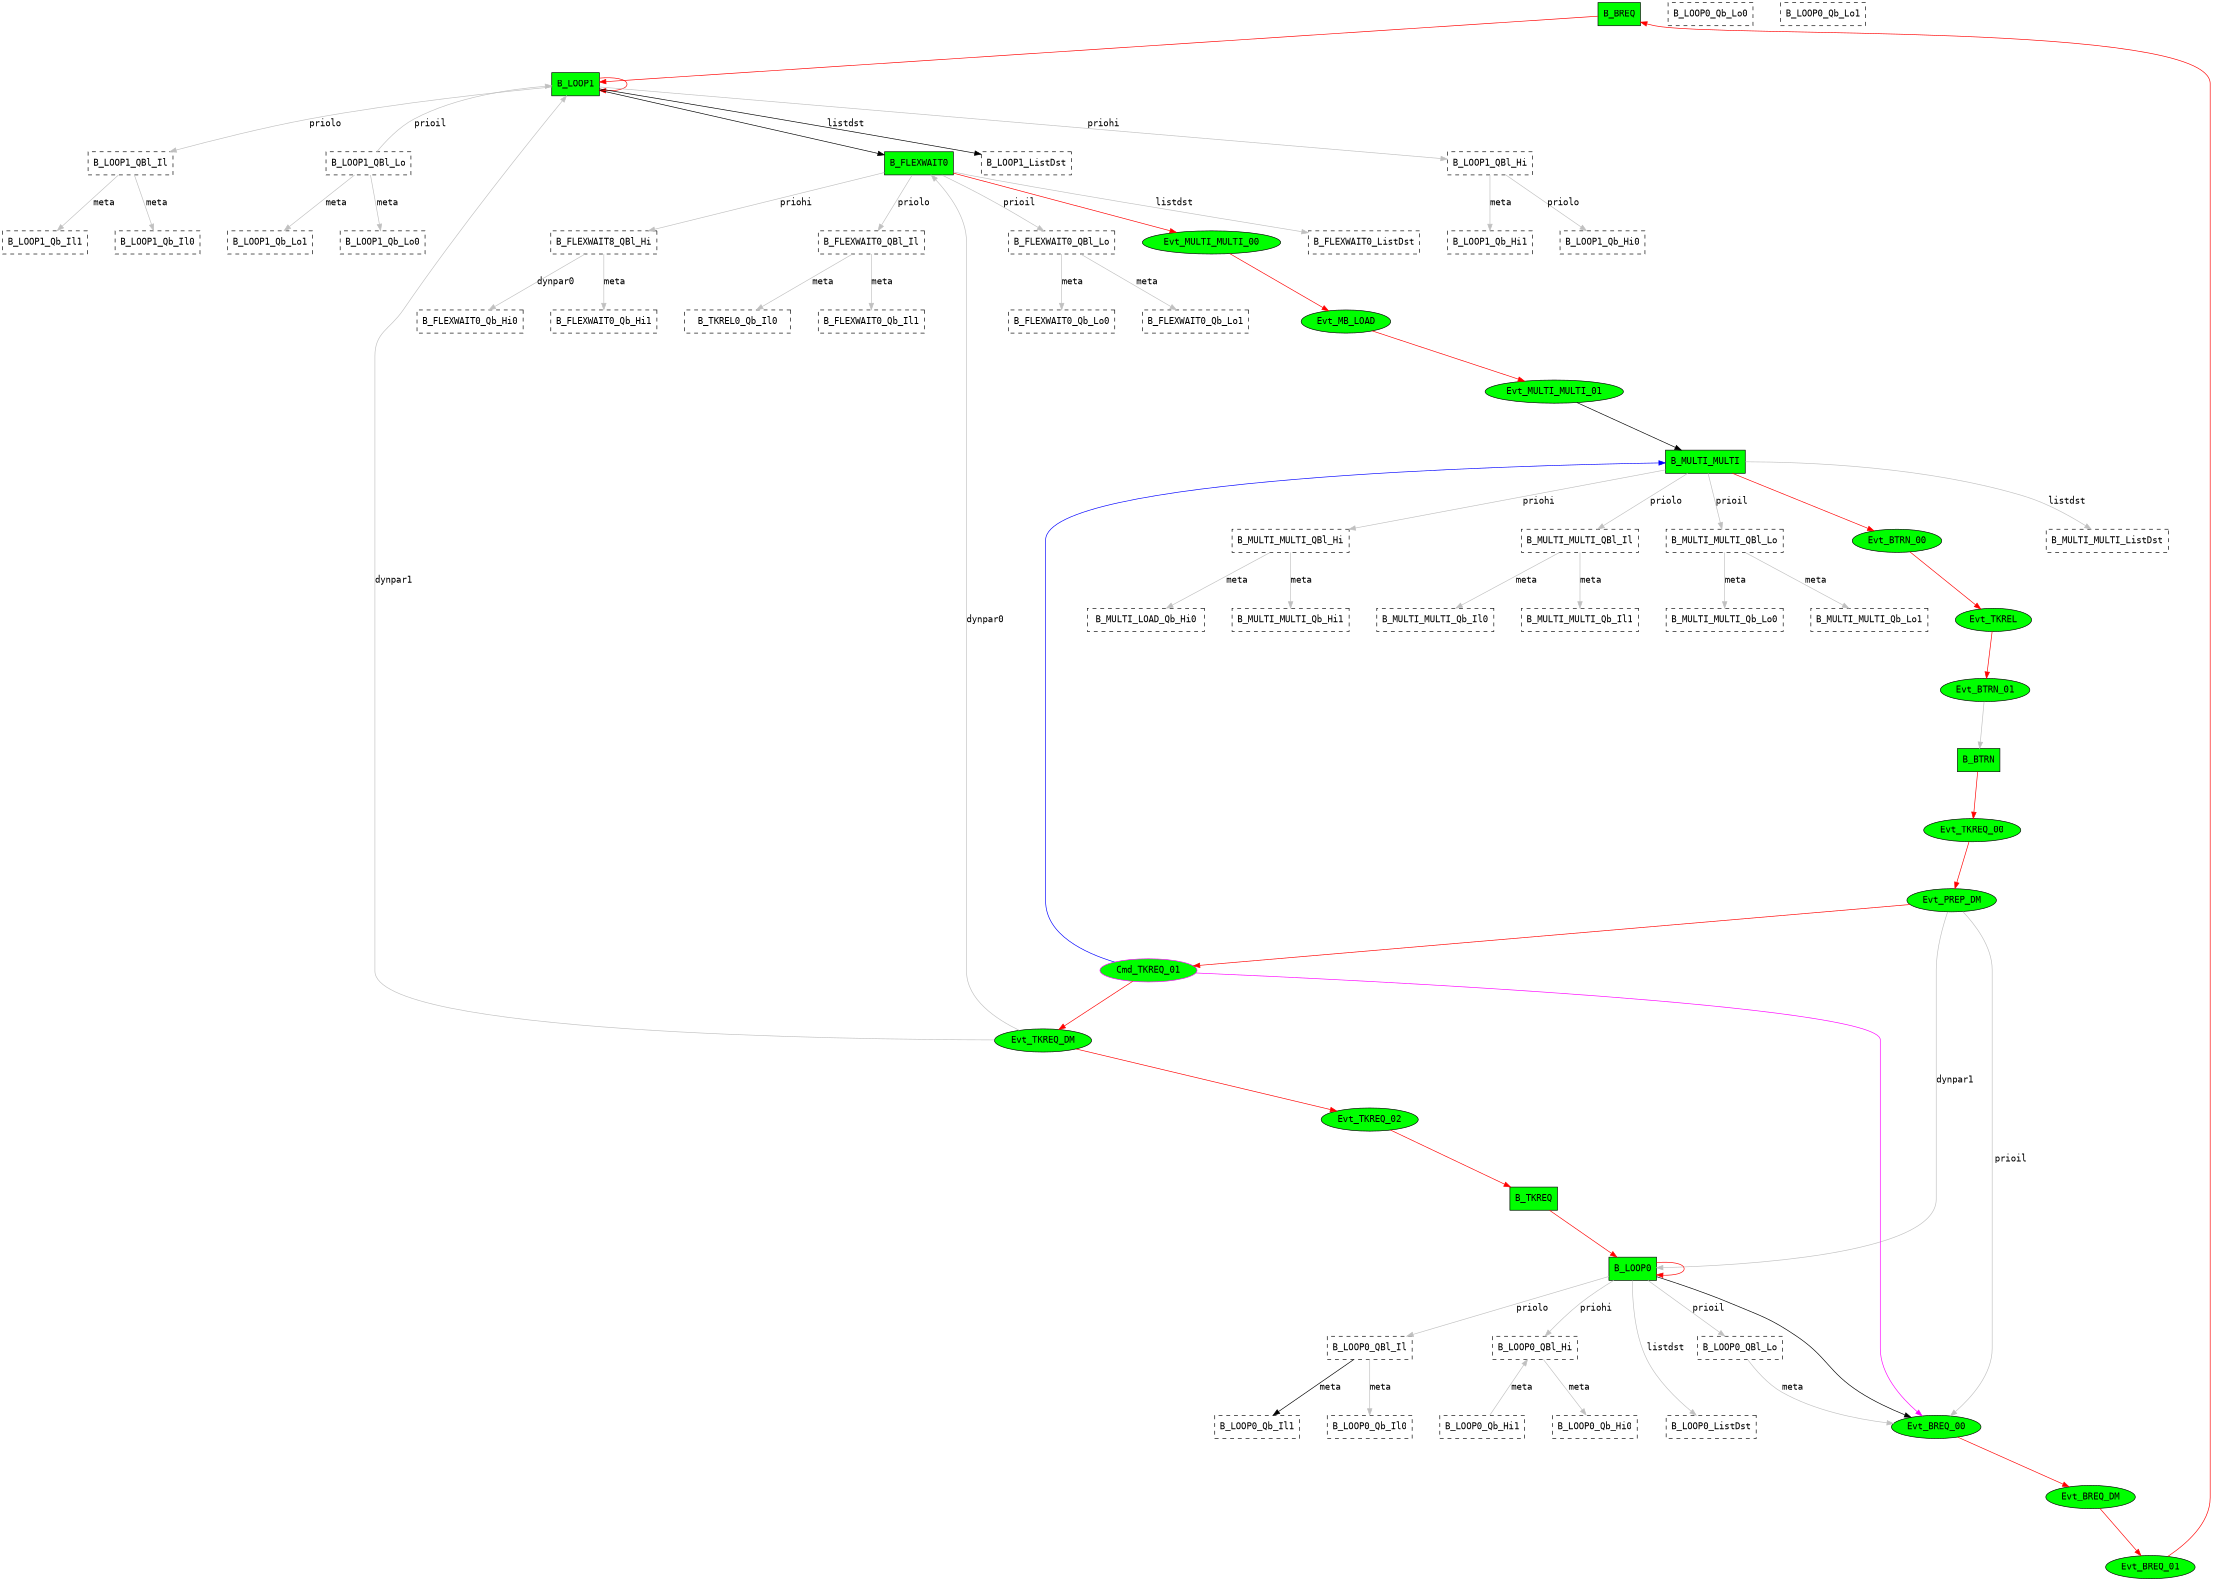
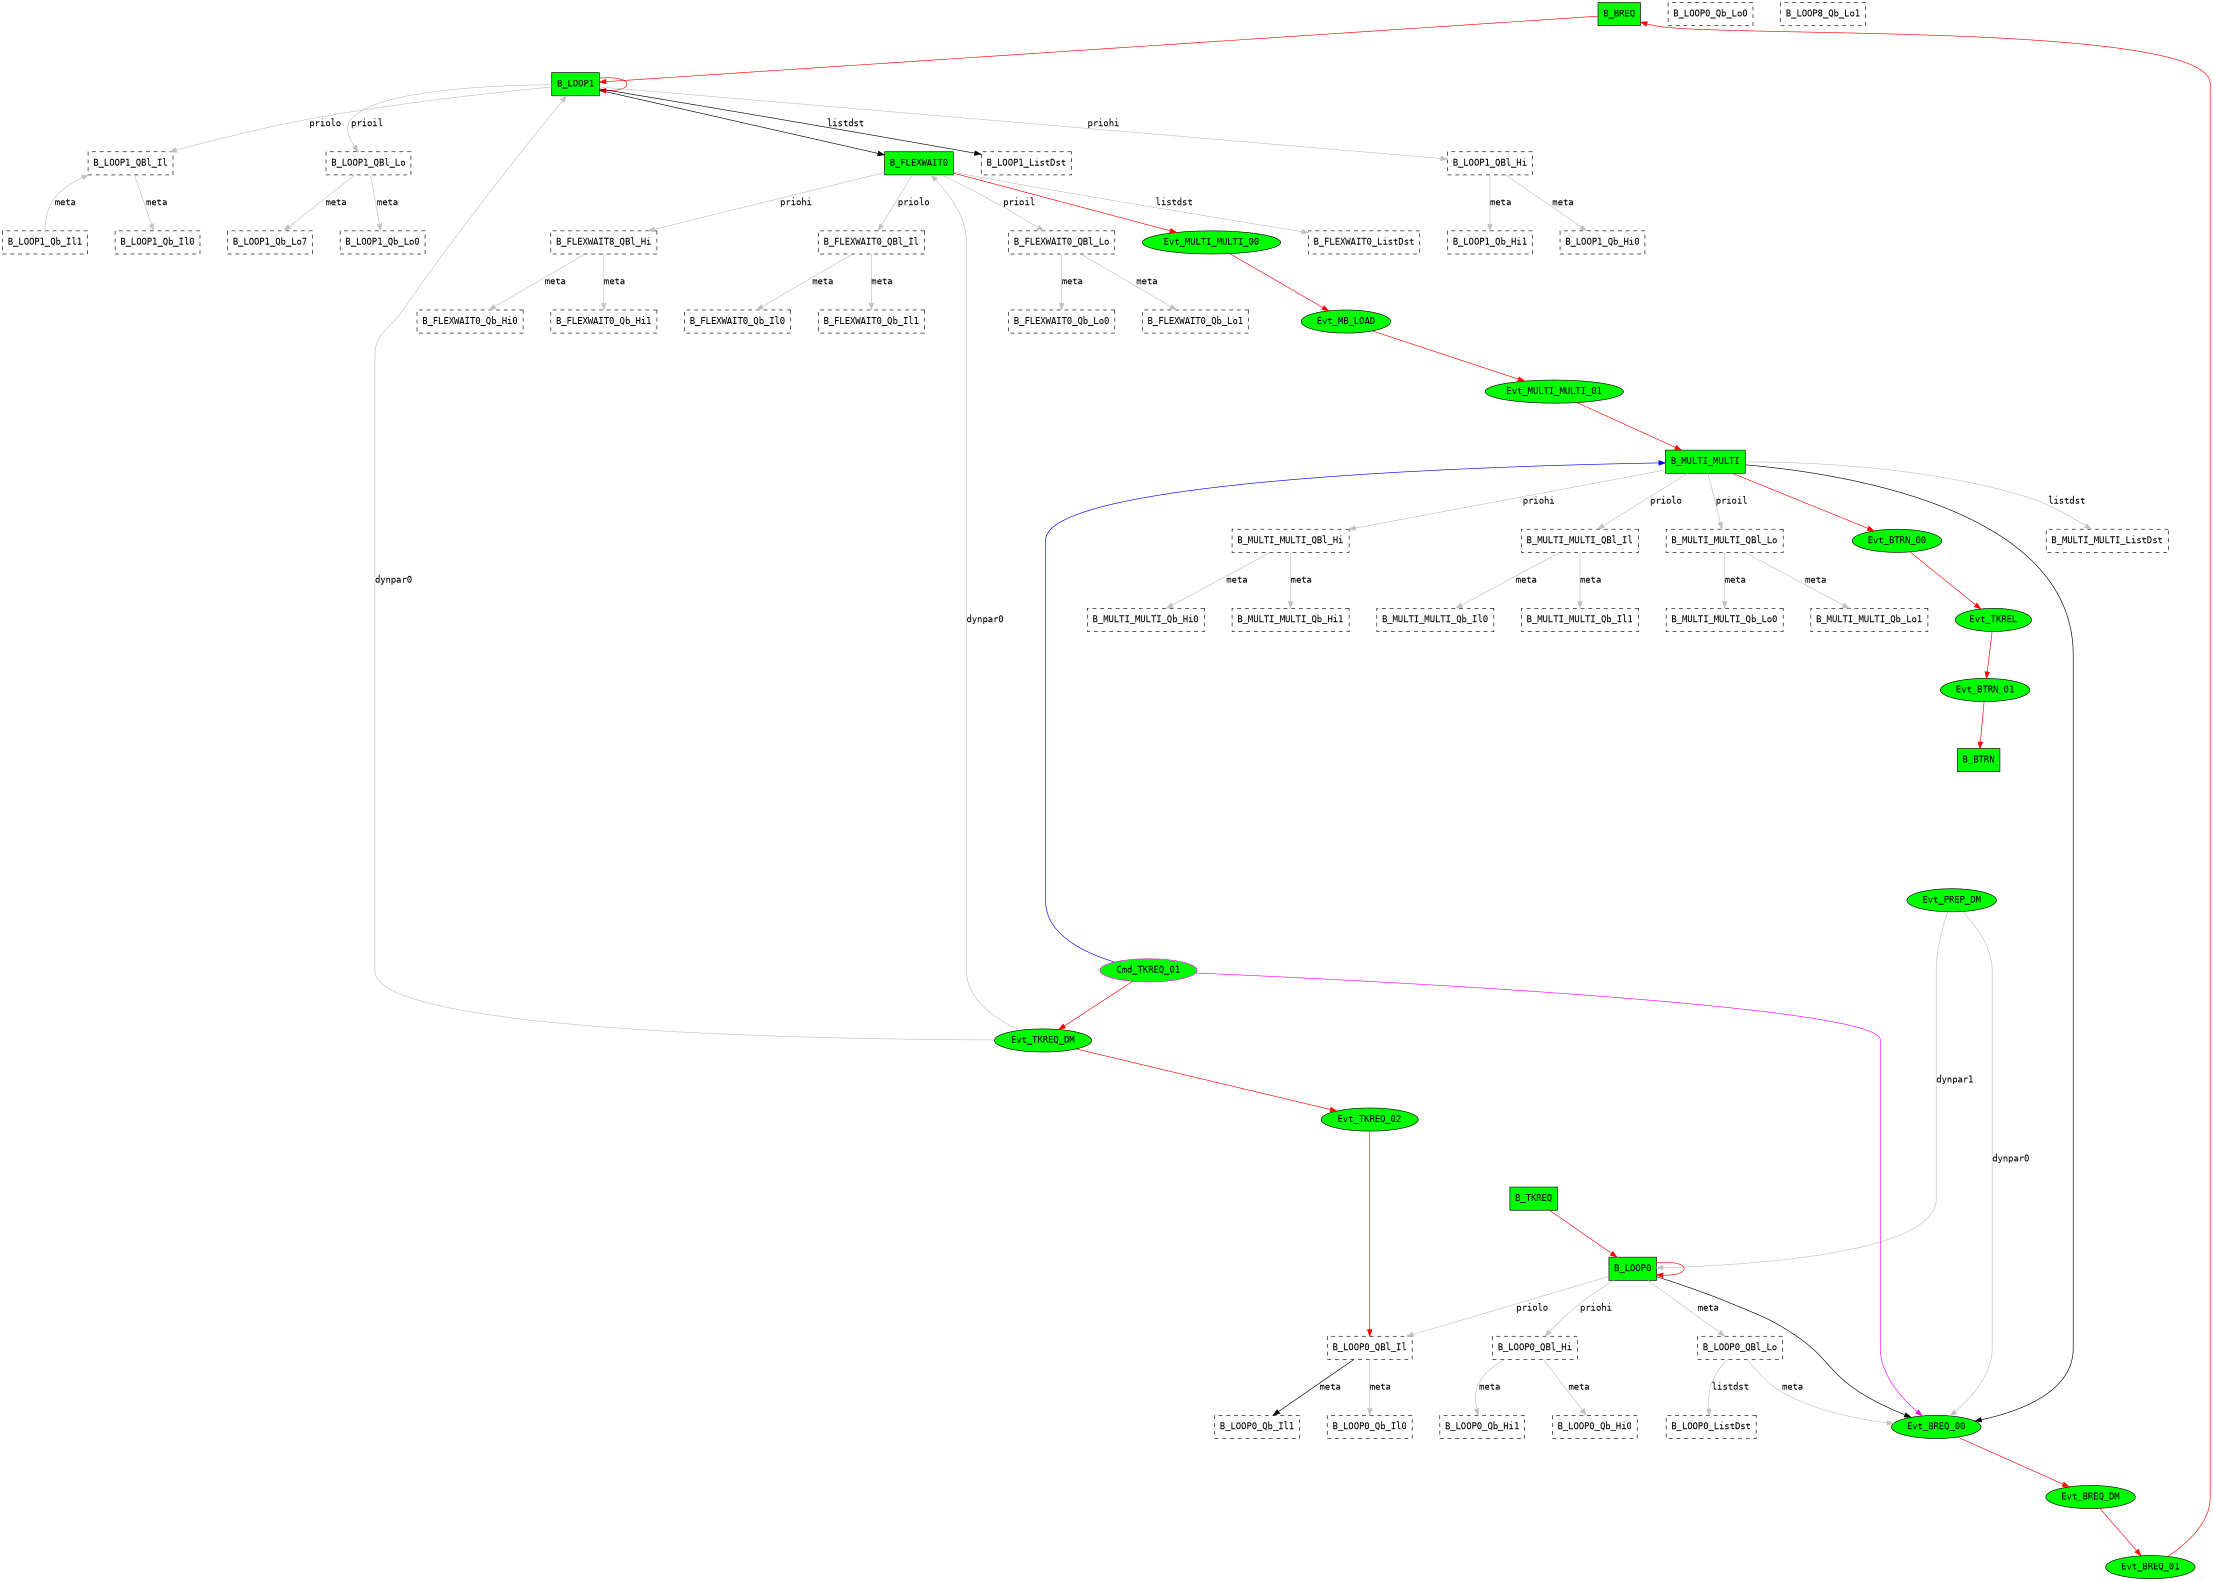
node "B_LOOP0_Qb_Lo1": label "B_LOOP0_Qb_Lo1" -> "B_LOOP8_Qb_Lo1"
edge "B_LOOP1_QBl_Lo" -> "B_LOOP1": reversed
edge "B_LOOP1_QBl_Il" -> "B_LOOP1_Qb_Il1": reversed
edge "B_LOOP1_QBl_Hi" -> "B_LOOP1_Qb_Hi0": label "priolo" -> "meta"
node "B_LOOP1_Qb_Lo1": label "B_LOOP1_Qb_Lo1" -> "B_LOOP1_Qb_Lo7"
edge "B_FLEXWAIT8_QBl_Hi" -> "B_FLEXWAIT0_Qb_Hi0": label "dynpar0" -> "meta"
node "B_TKREL0_Qb_Il0": label "B_TKREL0_Qb_Il0" -> "B_FLEXWAIT0_Qb_Il0"
edge "Evt_MULTI_MULTI_01" -> "B_MULTI_MULTI": color black -> red
edge "Evt_TKREQ_DM" -> "B_LOOP1": label "dynpar1" -> "dynpar0"
node "B_MULTI_LOAD_Qb_Hi0": label "B_MULTI_LOAD_Qb_Hi0" -> "B_MULTI_MULTI_Qb_Hi0"
edge "Evt_BTRN_01" -> "B_BTRN": color grey -> red
node "Evt_TKREQ_00": removed
edge "B_MULTI_MULTI" -> "Evt_BREQ_00": added
edge "Evt_PREP_DM" -> "Cmd_TKREQ_01": removed
edge "Evt_TKREQ_02" -> "B_TKREQ": now "Evt_TKREQ_02" -> "B_LOOP0_QBl_Il"
edge "Evt_PREP_DM" -> "Evt_BREQ_00": label "prioil" -> "dynpar0"
edge "B_LOOP0" -> "B_LOOP0_QBl_Lo": label "prioil" -> "meta"
edge "B_LOOP0" -> "B_LOOP0_ListDst": now "B_LOOP0_QBl_Lo" -> "B_LOOP0_ListDst"
edge "B_LOOP0_Qb_Hi1" -> "B_LOOP0_QBl_Hi": reversed
